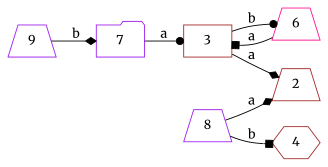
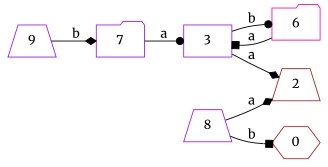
node "6": shape trapezium -> folder
node "3": color brown -> purple
node "4": label "4" -> "0"
